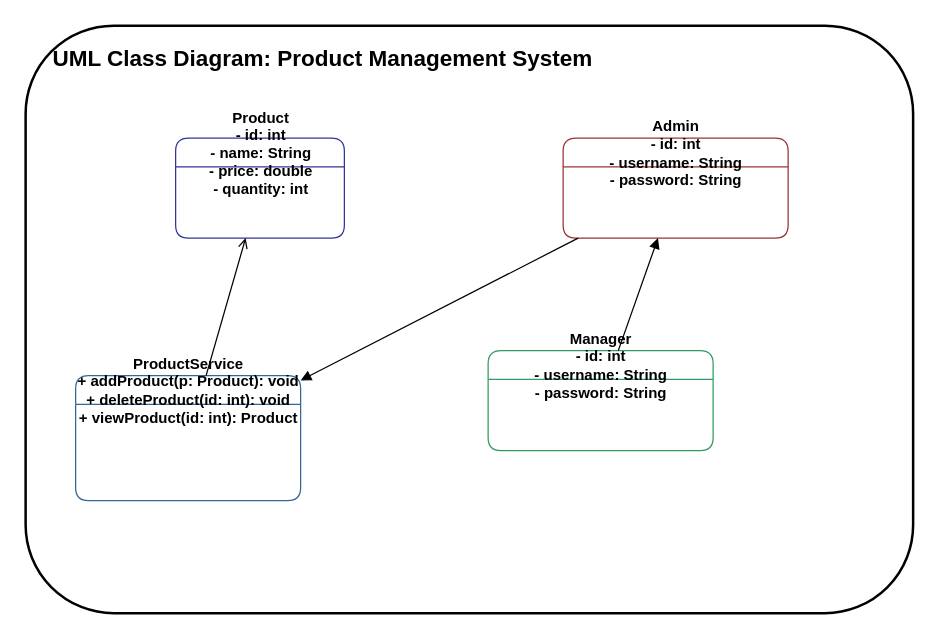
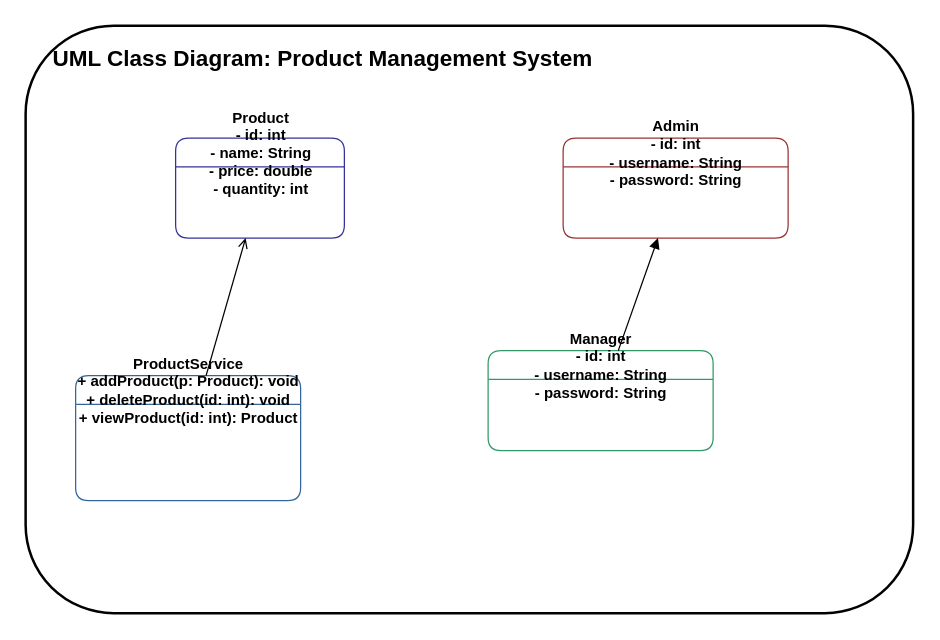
edge "Admin - id: int - username: String - password: String" -> "ProductService + addProduct(p: Product): void + deleteProduct(id: int): void + viewProduct(id: int): Product": removed
